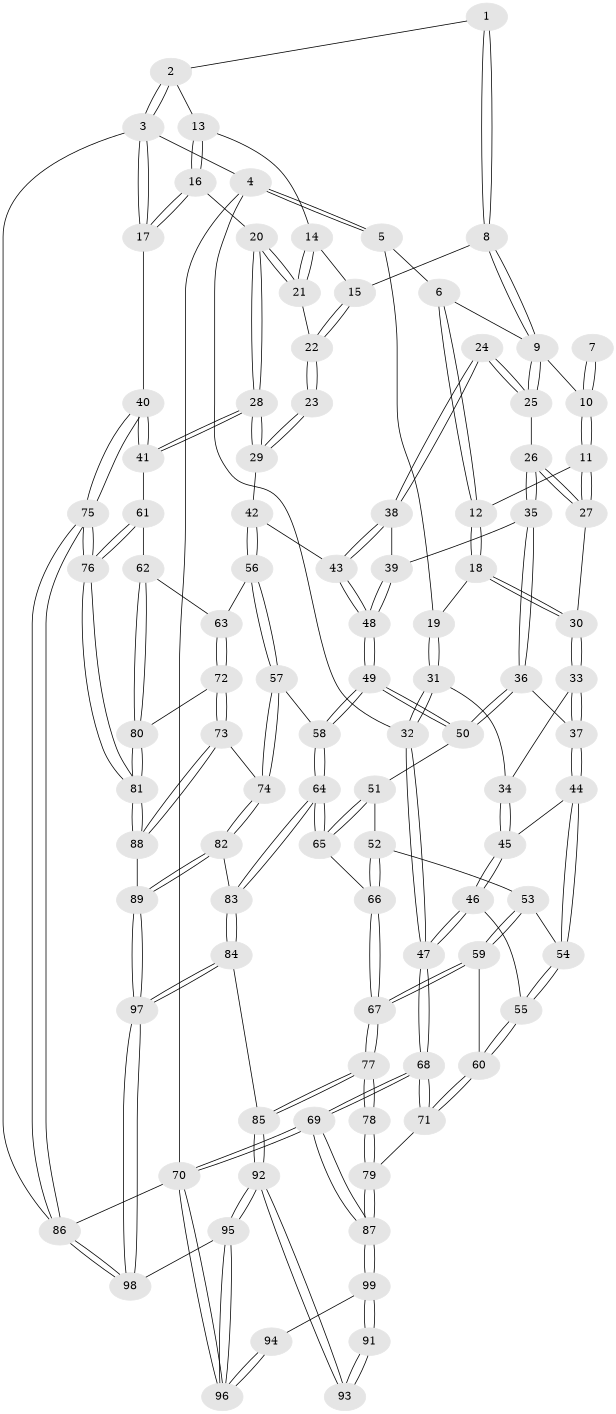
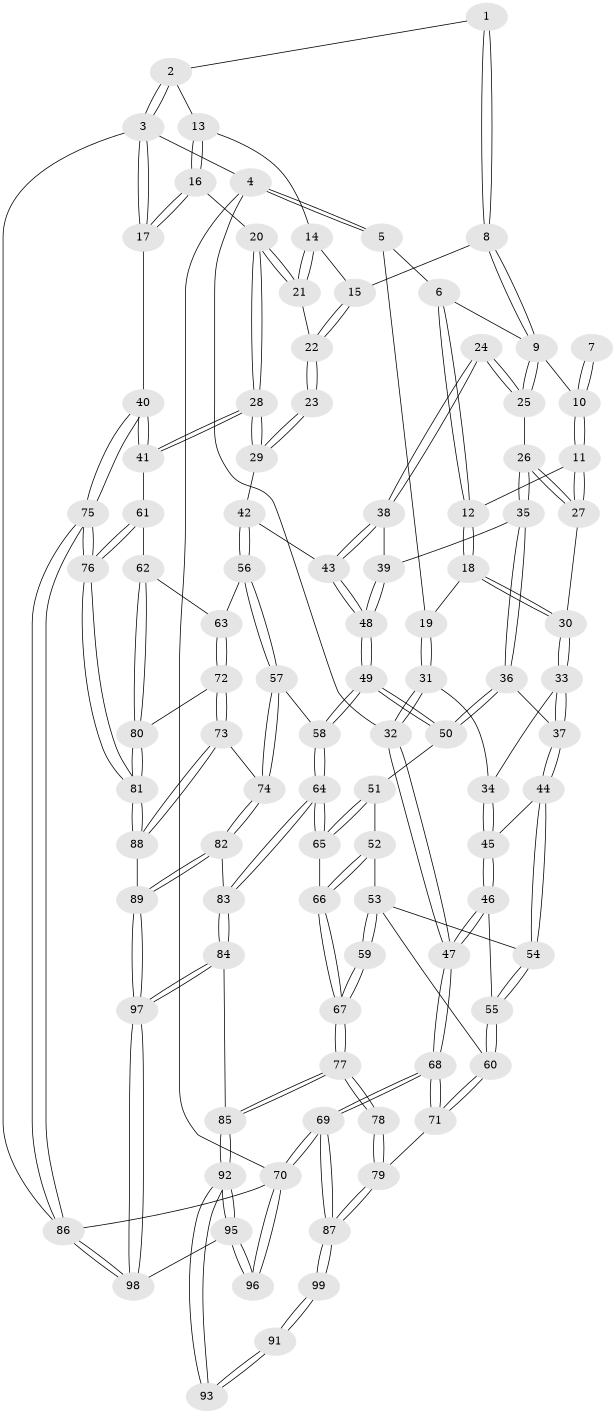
edge "59" -- "60": now "53" -- "60"
node "94": removed
